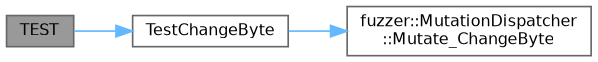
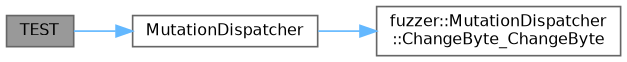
node "TestChangeByte": label "TestChangeByte" -> "MutationDispatcher"
node "fuzzer::MutationDispatcher ::Mutate_ChangeByte": label "fuzzer::MutationDispatcher ::Mutate_ChangeByte" -> "fuzzer::MutationDispatcher ::ChangeByte_ChangeByte"
